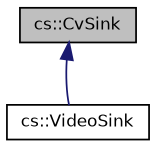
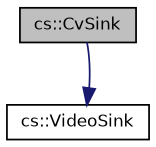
edge "cs::VideoSink" -> "cs::CvSink": reversed
